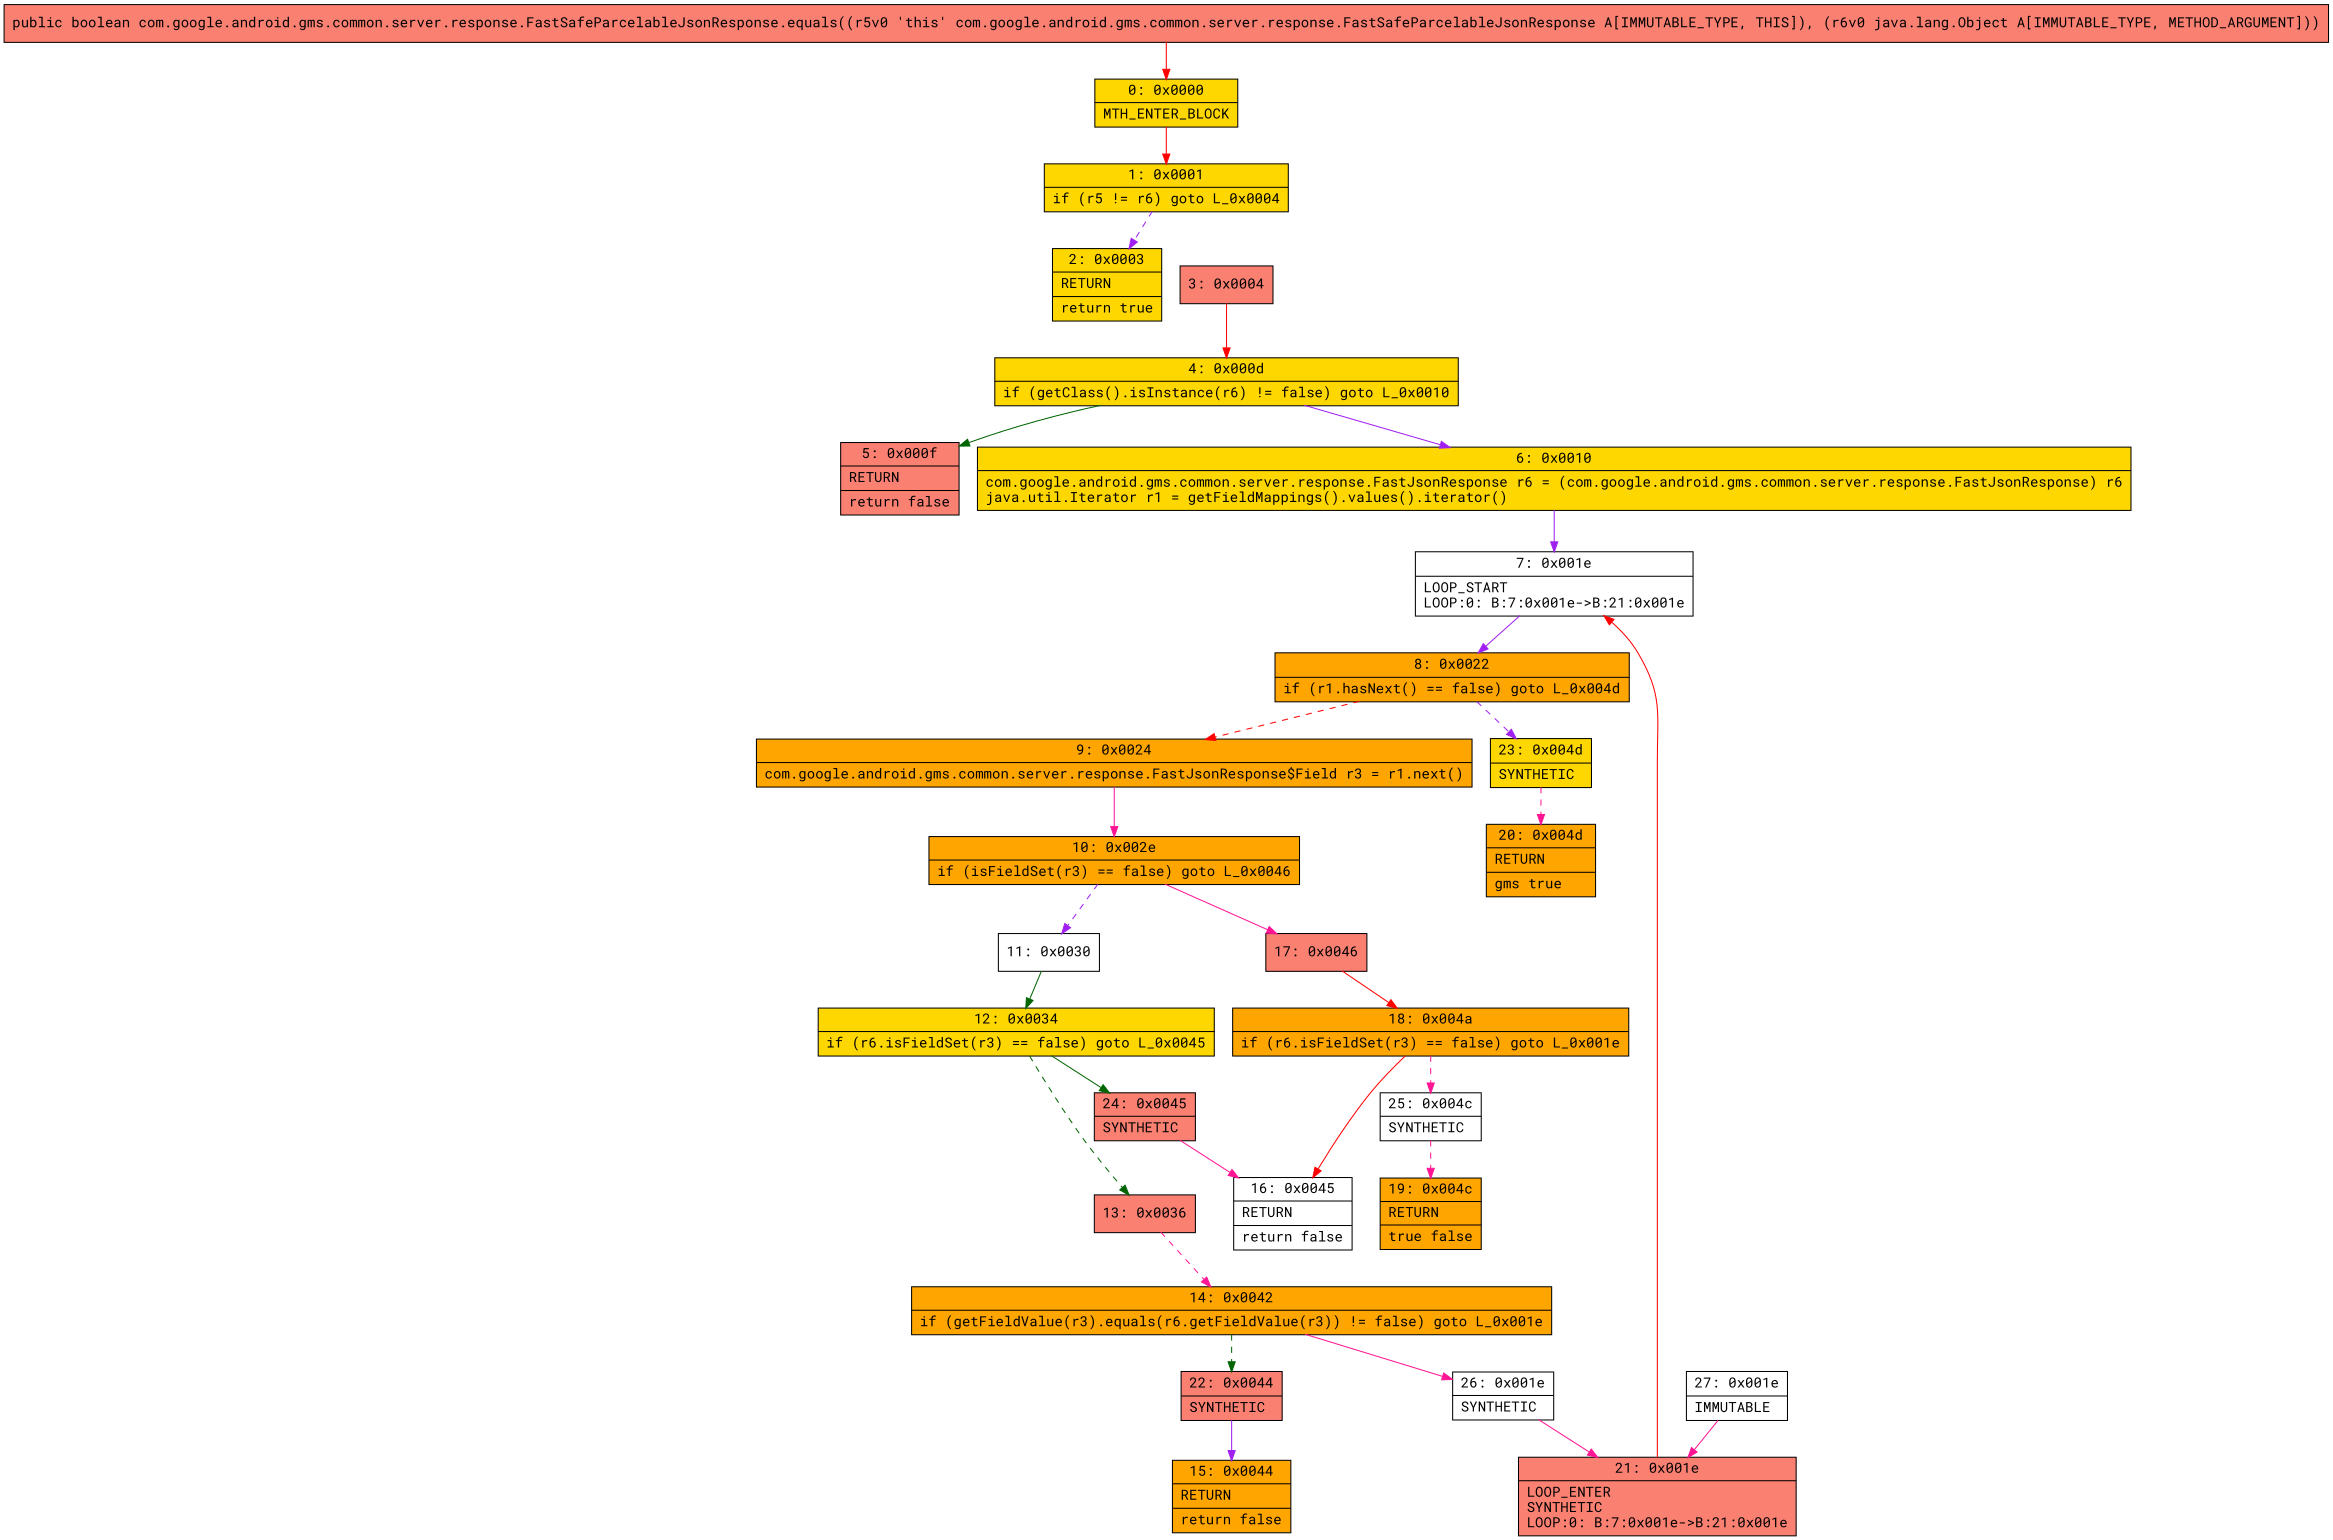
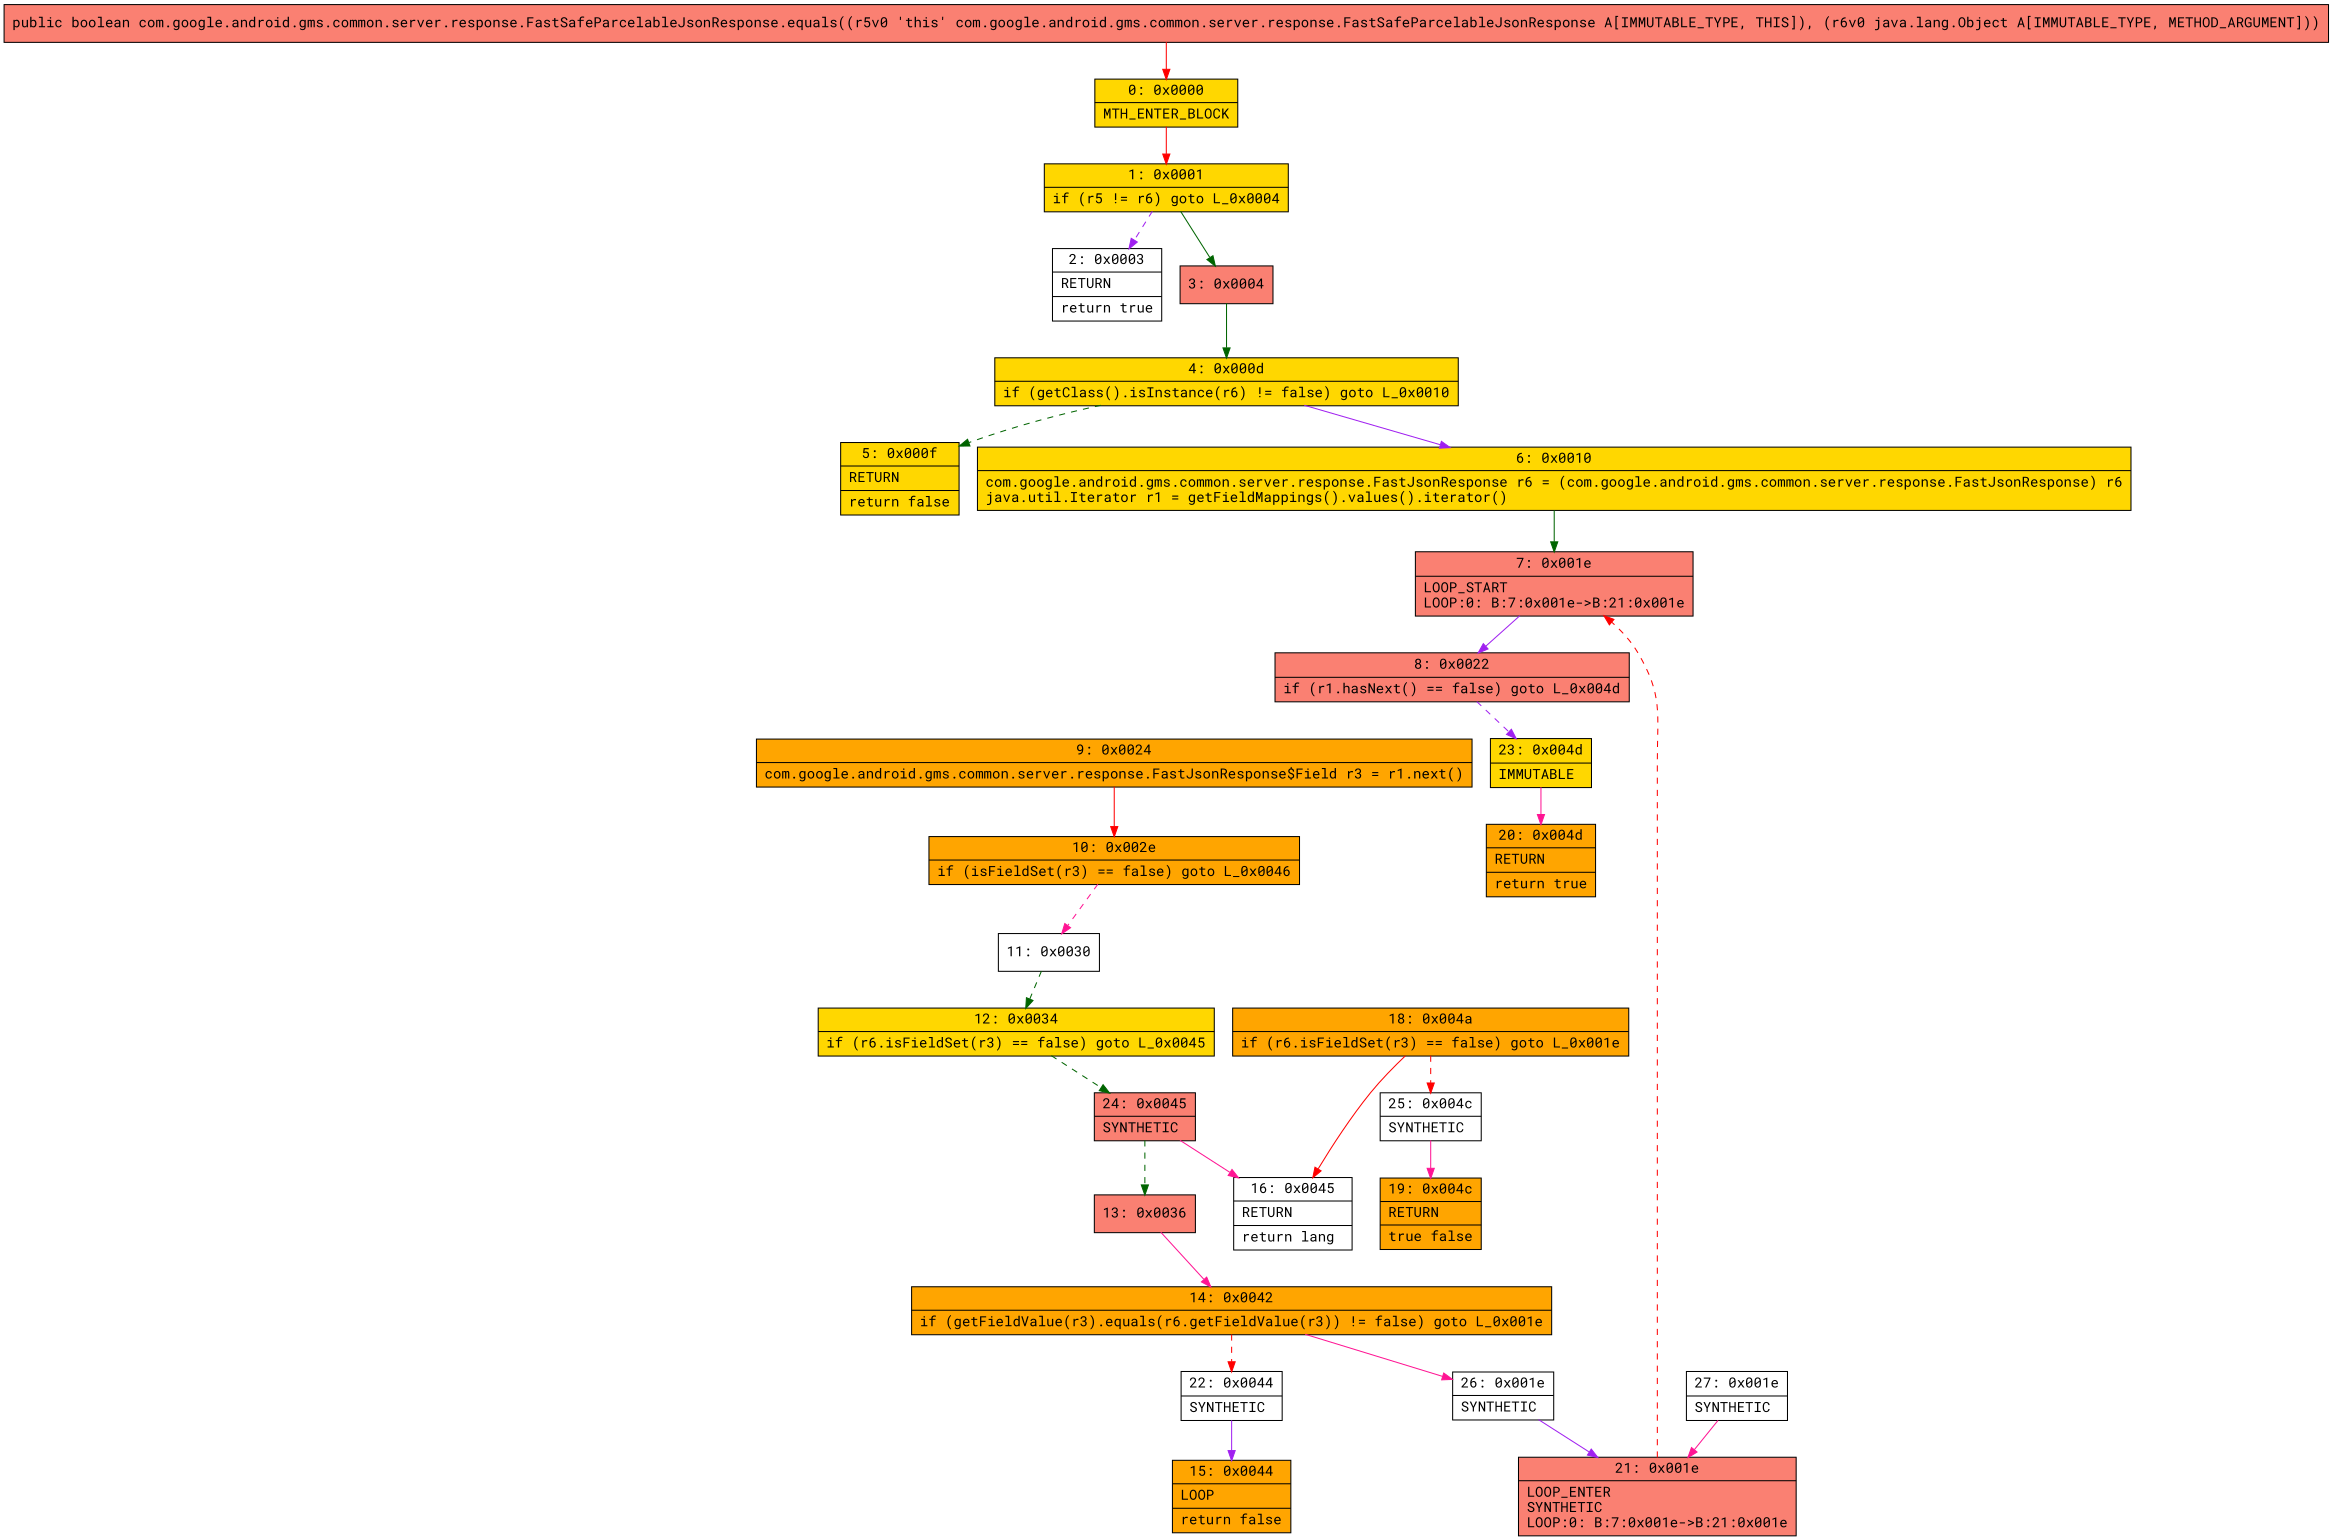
edge "1: 0x0001" -> "3: 0x0004": added
node "2: 0x0003": fillcolor gold -> white
edge "3: 0x0004" -> "4: 0x000d": color red -> darkgreen
edge "4: 0x000d" -> "5: 0x000f": style solid -> dashed
node "5: 0x000f": fillcolor salmon -> gold
edge "6: 0x0010" -> "7: 0x001e": color purple -> darkgreen
node "7: 0x001e": fillcolor white -> salmon
node "8: 0x0022": fillcolor orange -> salmon
edge "8: 0x0022" -> "9: 0x0024": removed
node "23: 0x004d": text "SYNTHETIC" -> "IMMUTABLE"
edge "23: 0x004d" -> "20: 0x004d": style dashed -> solid
edge "9: 0x0024" -> "10: 0x002e": color deeppink -> red
node "20: 0x004d": text "gms true" -> "return true"
edge "10: 0x002e" -> "11: 0x0030": color purple -> deeppink
node "17: 0x0046": removed
edge "11: 0x0030" -> "12: 0x0034": style solid -> dashed
edge "21: 0x001e" -> "7: 0x001e": style solid -> dashed
edge "18: 0x004a" -> "25: 0x004c": color deeppink -> red
edge "12: 0x0034" -> "24: 0x0045": style solid -> dashed
edge "12: 0x0034" -> "13: 0x0036": now "24: 0x0045" -> "13: 0x0036"
edge "25: 0x004c" -> "19: 0x004c": style dashed -> solid
node "16: 0x0045": text "return false" -> "return lang"
edge "13: 0x0036" -> "14: 0x0042": style dashed -> solid
edge "14: 0x0042" -> "22: 0x0044": color darkgreen -> red
node "22: 0x0044": fillcolor salmon -> white
node "27: 0x001e": text "IMMUTABLE" -> "SYNTHETIC"
edge "26: 0x001e" -> "21: 0x001e": color deeppink -> purple
node "15: 0x0044": text "RETURN" -> "LOOP"
